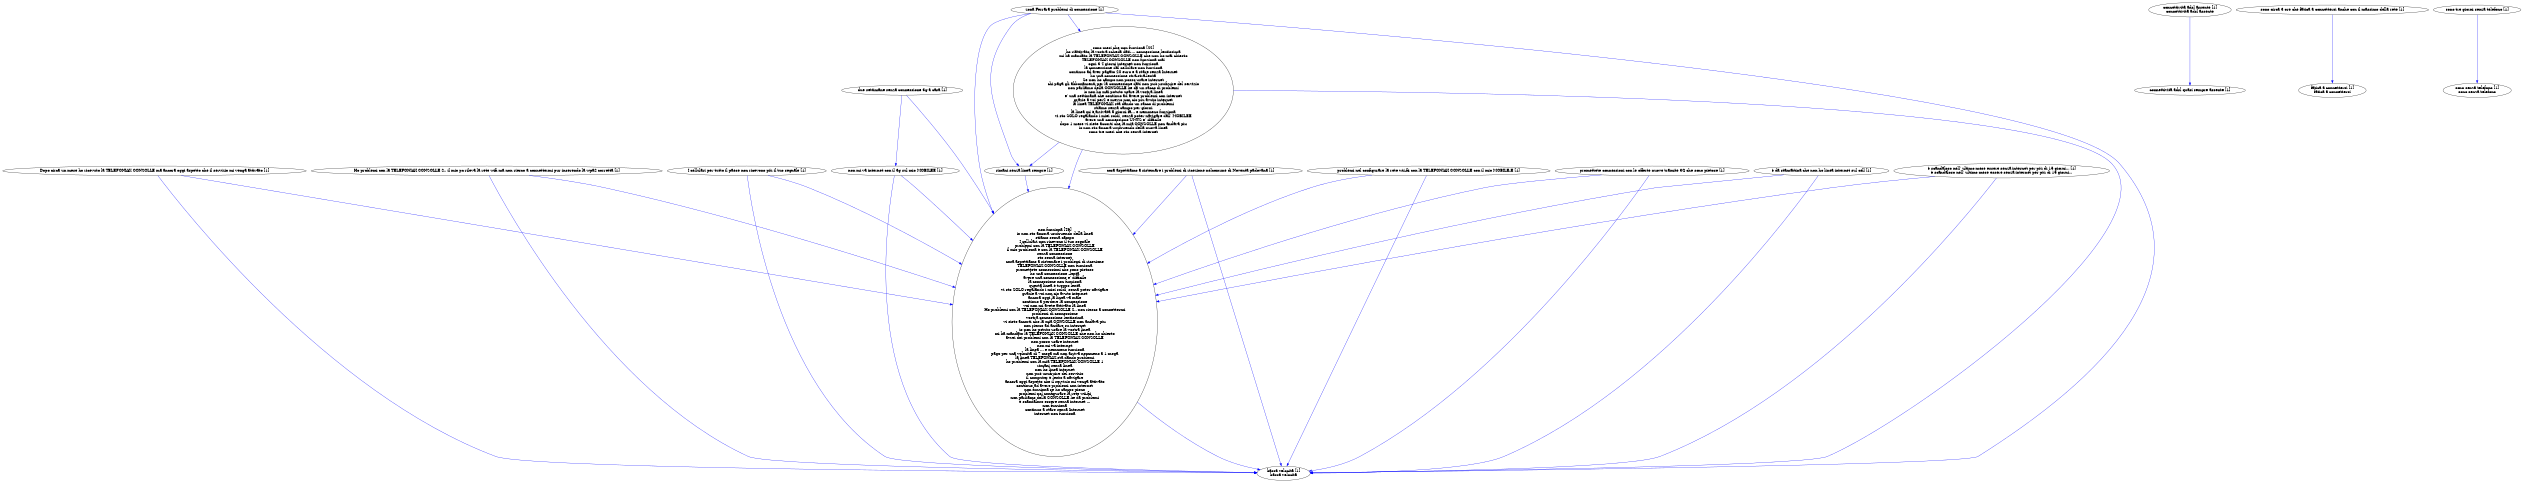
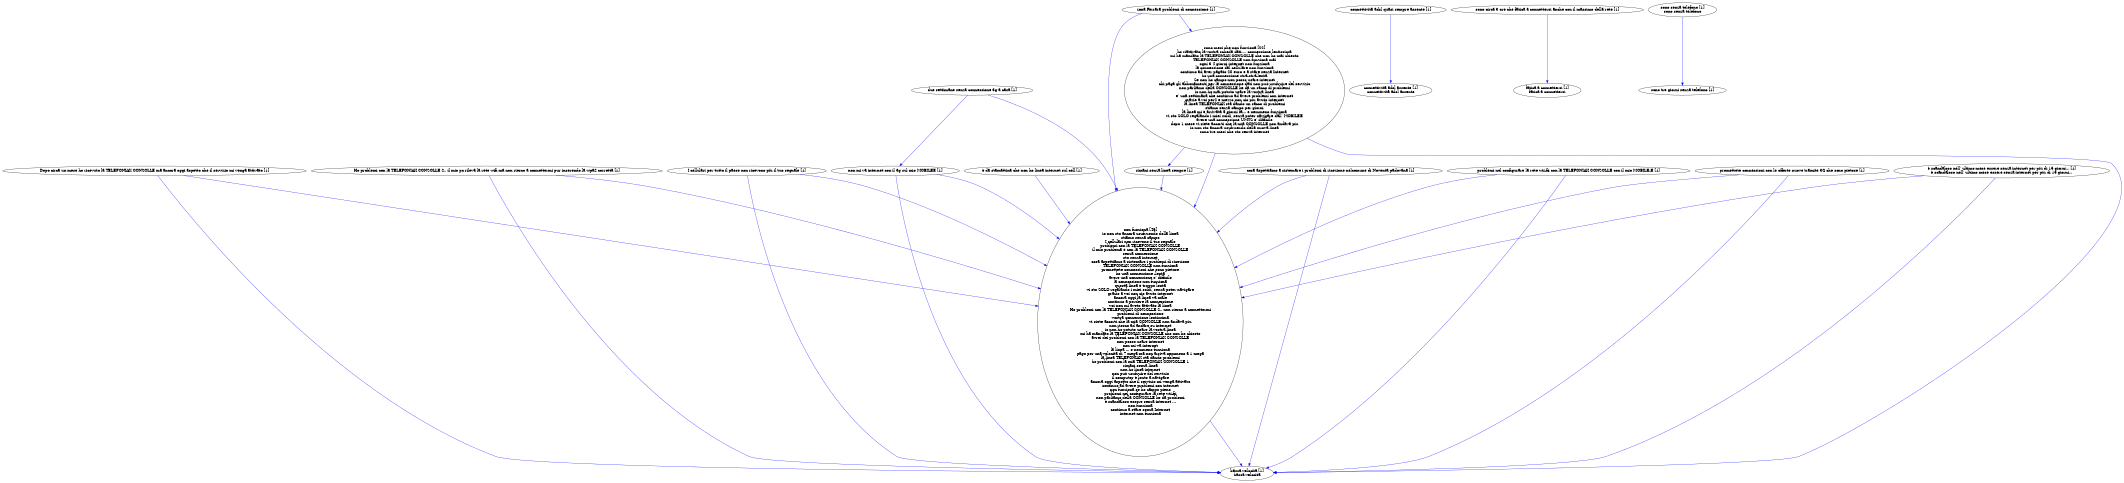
edge "sono tre giorni senza telefono [1]" -> "sono senza telefono [1] sono senza telefono": reversed
edge "connettività adsl assente [1] connettività adsl assente" -> "connettività adsl quasi sempre assente [1]": reversed
edge "zona Ferrara problemi di connessione [1]" -> "rimani senza linea sempre [1]": removed
edge "zona Ferrara problemi di connessione [1]" -> "bassa velocità [1] bassa velocità": removed
edge "è da stamattina che non ho linea internet sul cell [1]" -> "bassa velocità [1] bassa velocità": removed
